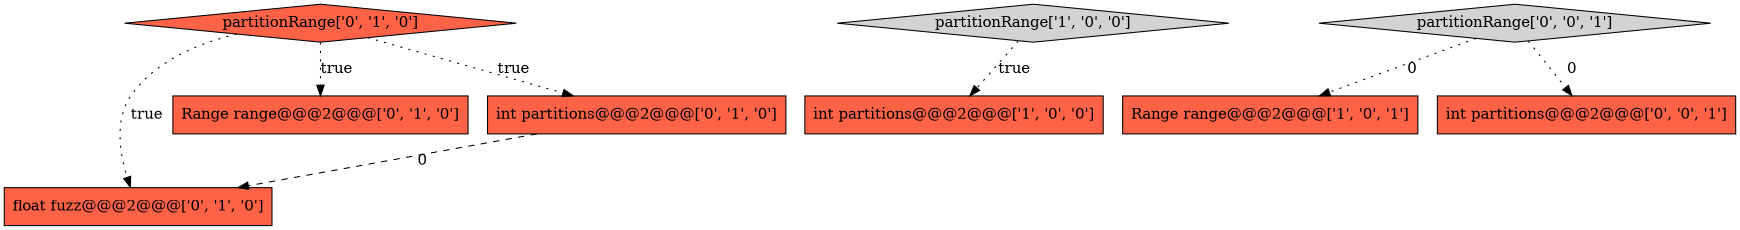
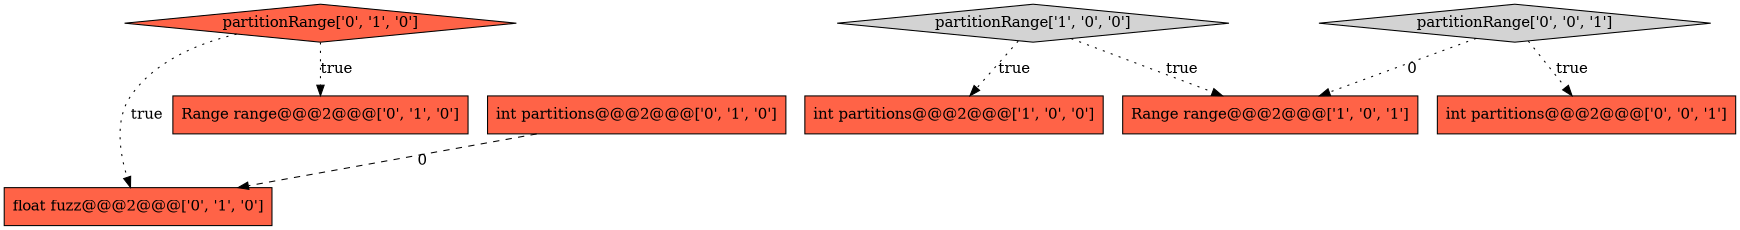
edge "partitionRange['0', '1', '0']" -> "int partitions@@@2@@@['0', '1', '0']": removed, label "true"
edge "partitionRange['1', '0', '0']" -> "Range range@@@2@@@['1', '0', '1']": added, label "true"
edge "partitionRange['0', '0', '1']" -> "int partitions@@@2@@@['0', '0', '1']": label "0" -> "true"
